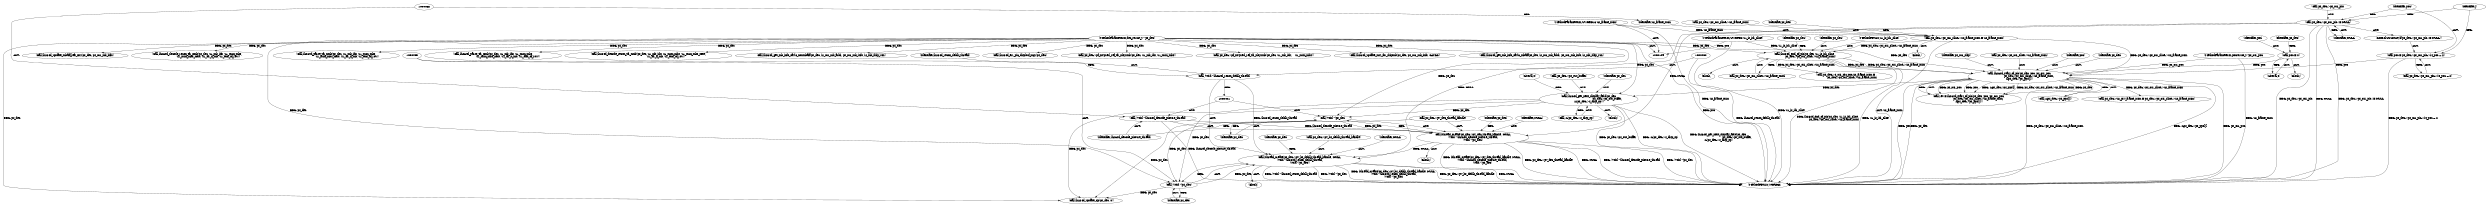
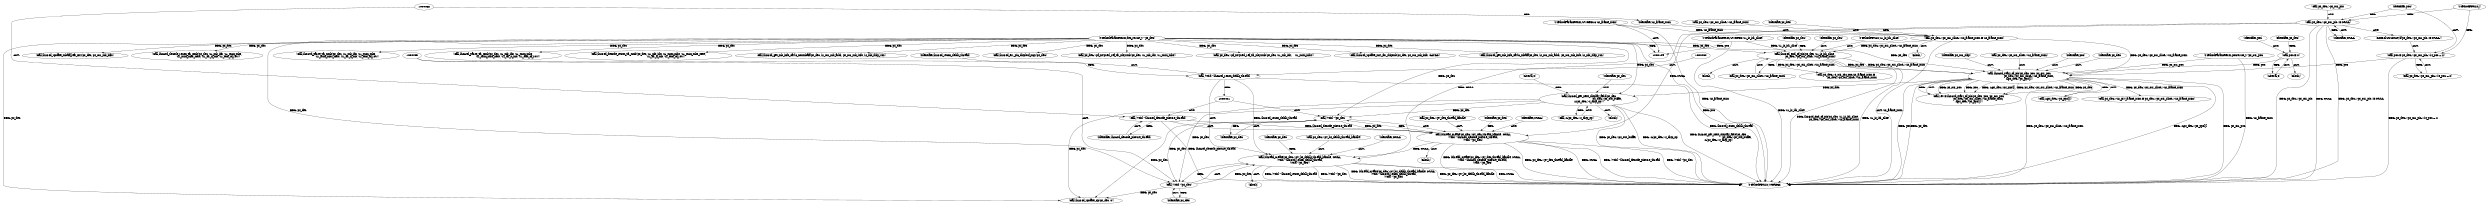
node "(Identifier,j)": label "(Identifier,j)" -> "(MethodReturn,j)"
edge "(MethodParameterIn,dec_struct_t * ps_dec)" -> "1000129": label "AST: " -> "CFG: "
node "(Call,ps_dec->ps_out_buffer)": removed
edge "1000482" -> "(MethodReturn,WORD32)": now "(Call,(void *)ih264d_recon_deblk_thread)" -> "(MethodReturn,WORD32)"
edge "(Call,ps_dec->pv_dec_thread_handle)" -> "(Identifier,ih264d_decode_picture_thread)": now "(Call,(void *)ih264d_decode_picture_thread)" -> "(Identifier,ih264d_decode_picture_thread)"
